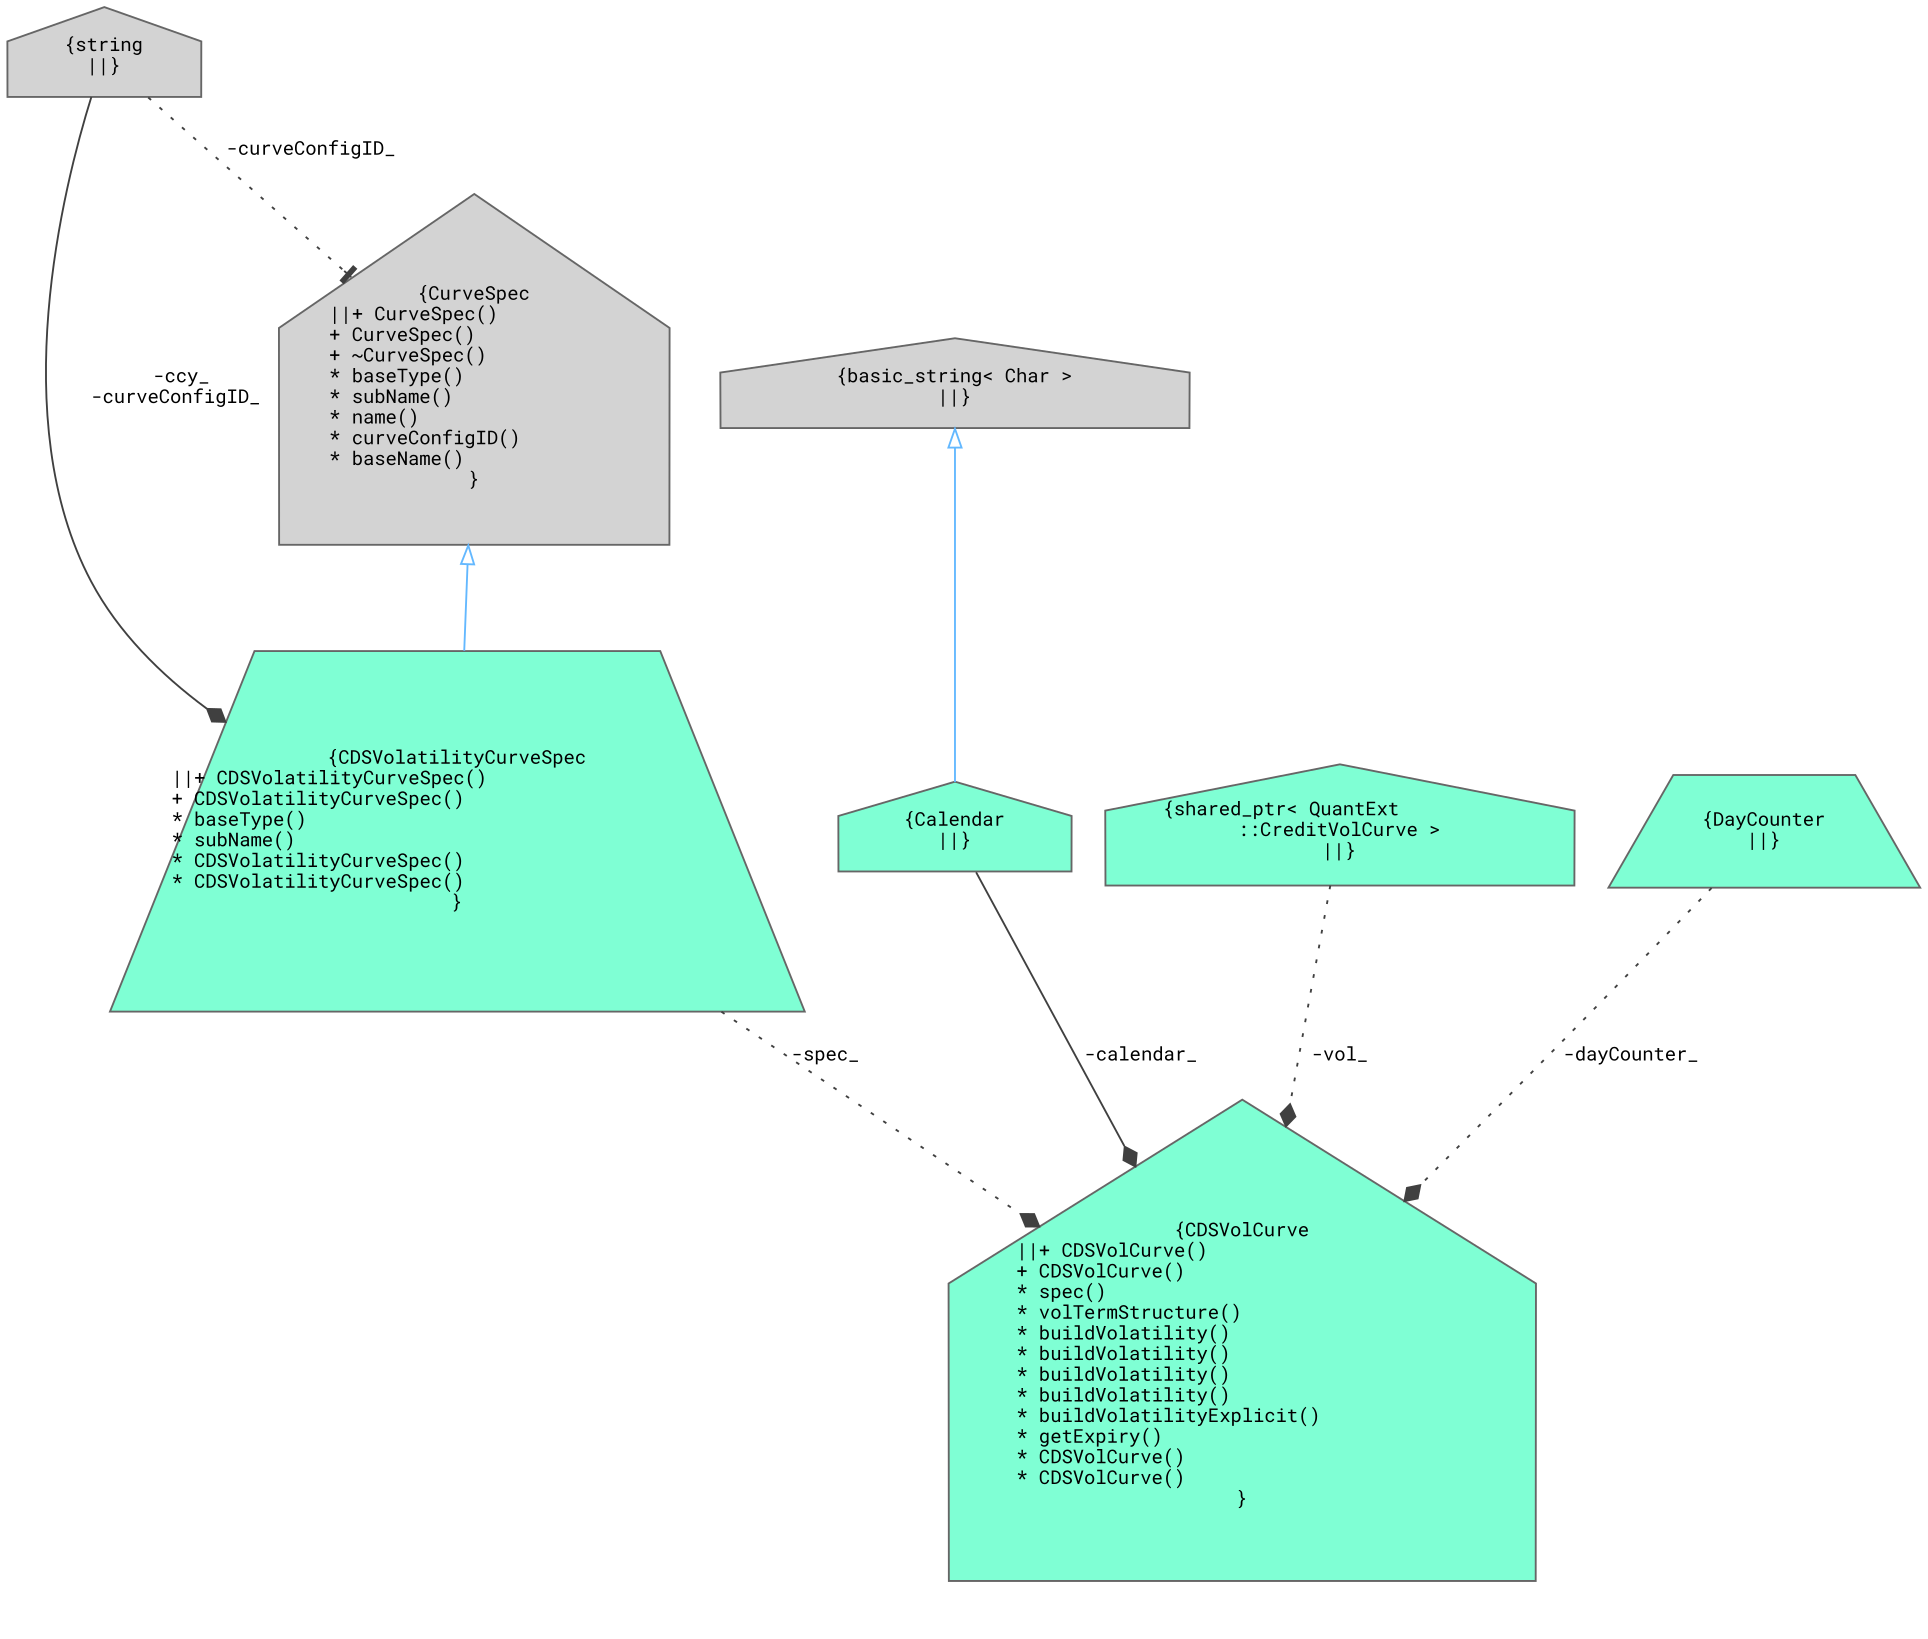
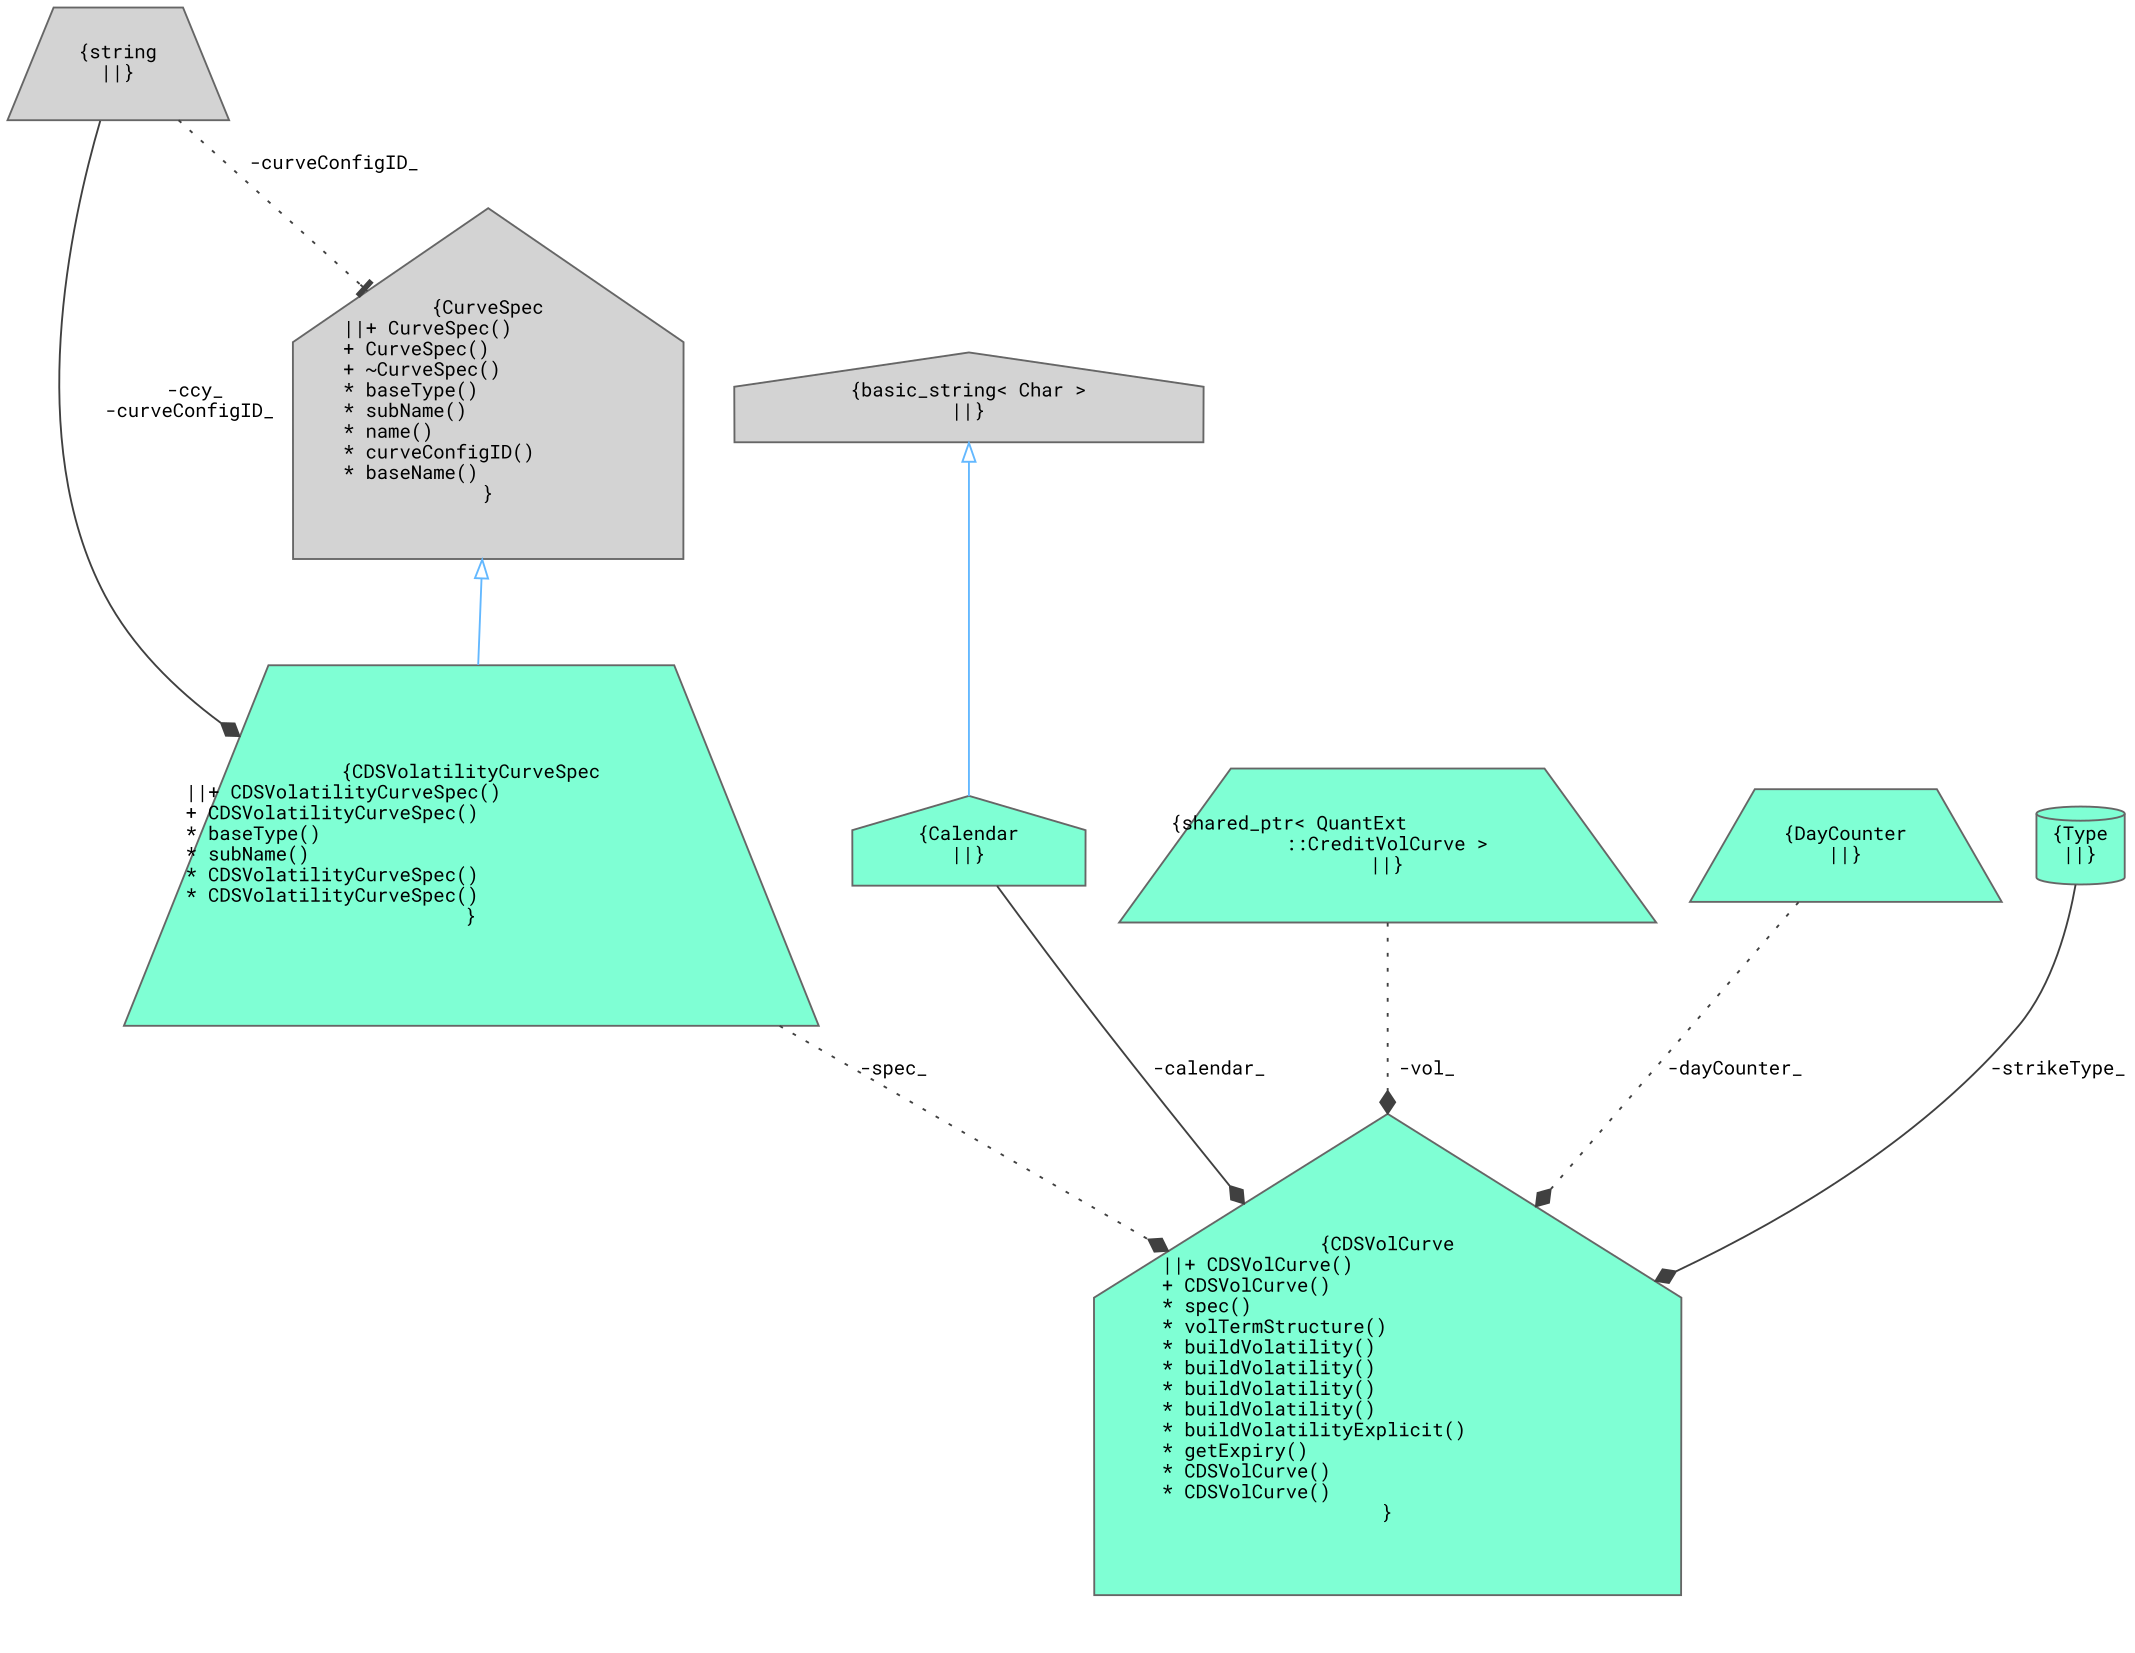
node "{string ||}": shape house -> trapezium
node "{shared_ptr< QuantExt ::CreditVolCurve > ||}": shape house -> trapezium
node "{Type ||}": added
